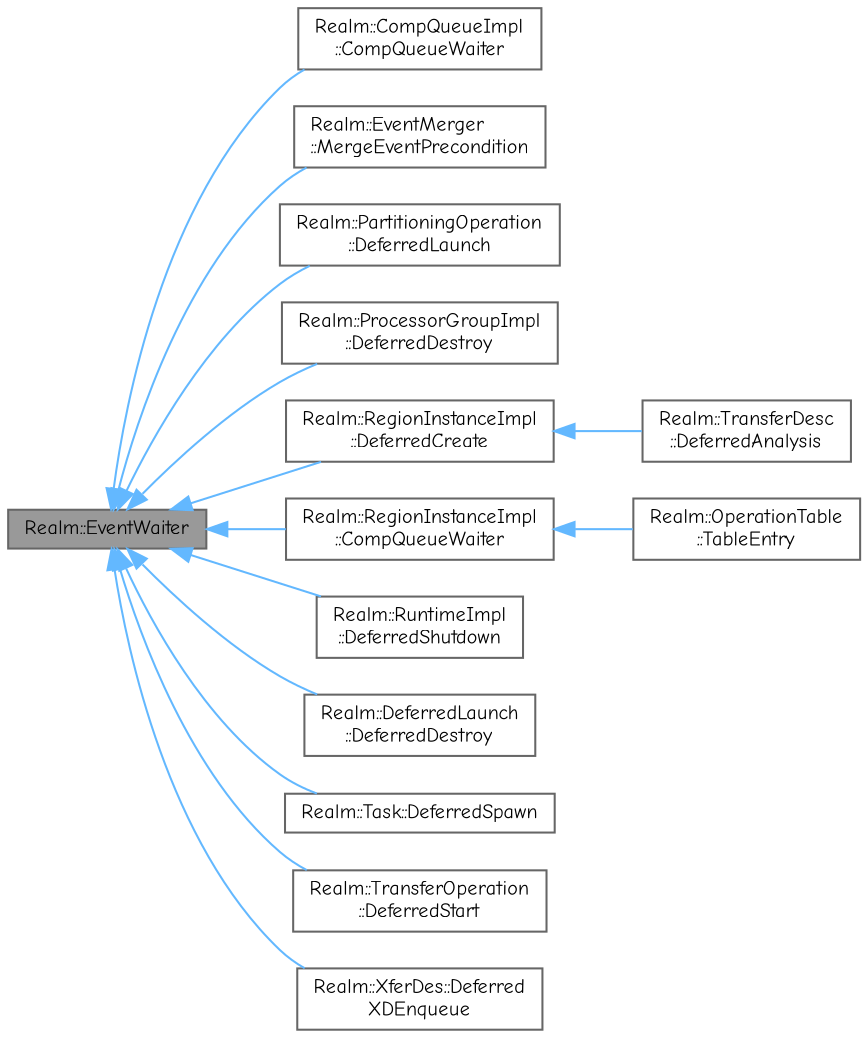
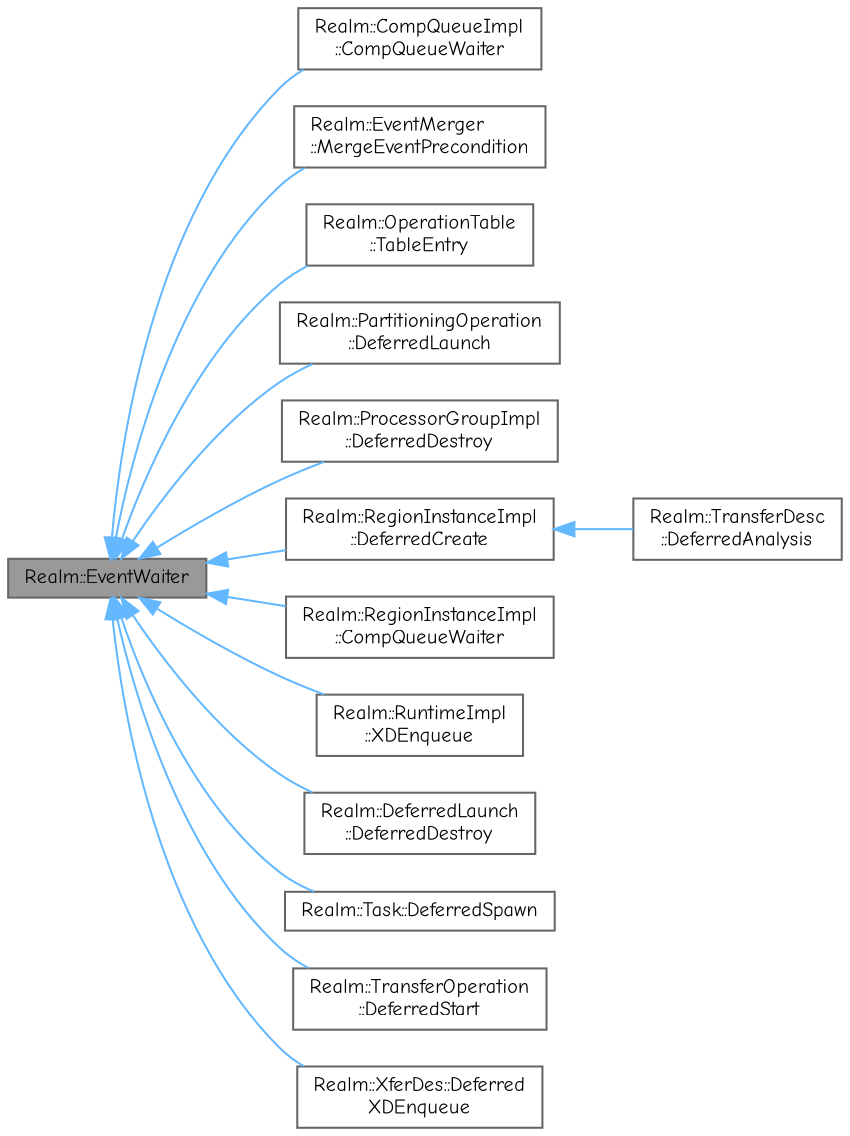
edge "Realm::OperationTable ::TableEntry" -> "Realm::RegionInstanceImpl ::CompQueueWaiter": now "Realm::OperationTable ::TableEntry" -> "Realm::EventWaiter"
node "Realm::RuntimeImpl ::DeferredShutdown": label "Realm::RuntimeImpl ::DeferredShutdown" -> "Realm::RuntimeImpl ::XDEnqueue"
